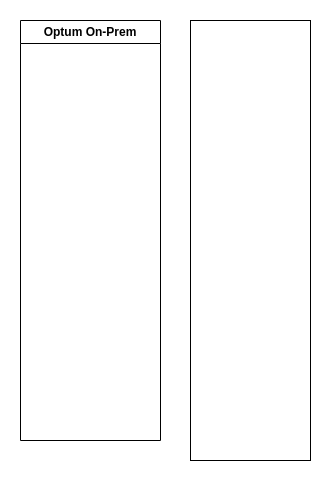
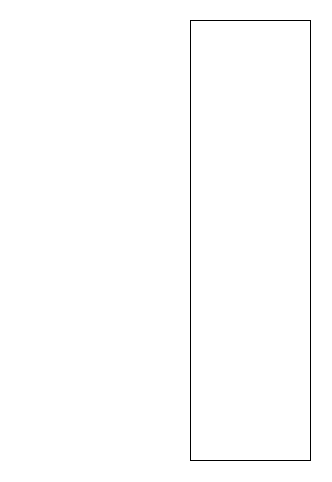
node "Optum On-Prem": removed
